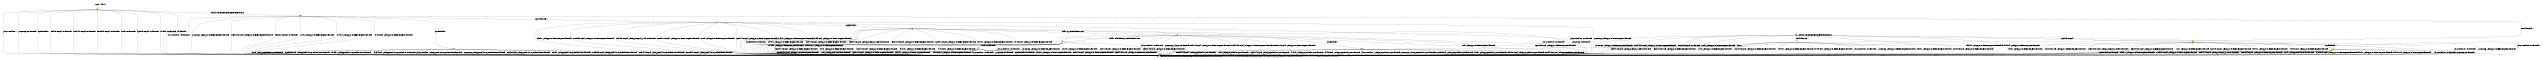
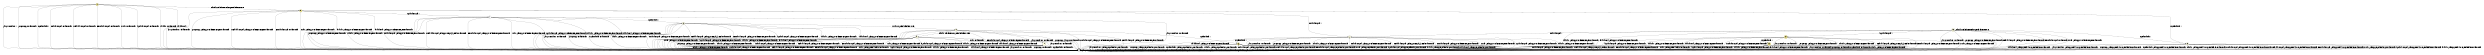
node "__start0": removed
edge "13" -> "3": added, label "ChangeCipherSpec / -"
edge "4" -> "5": label "Self loop" -> "ChangeCipherSpec / -"
